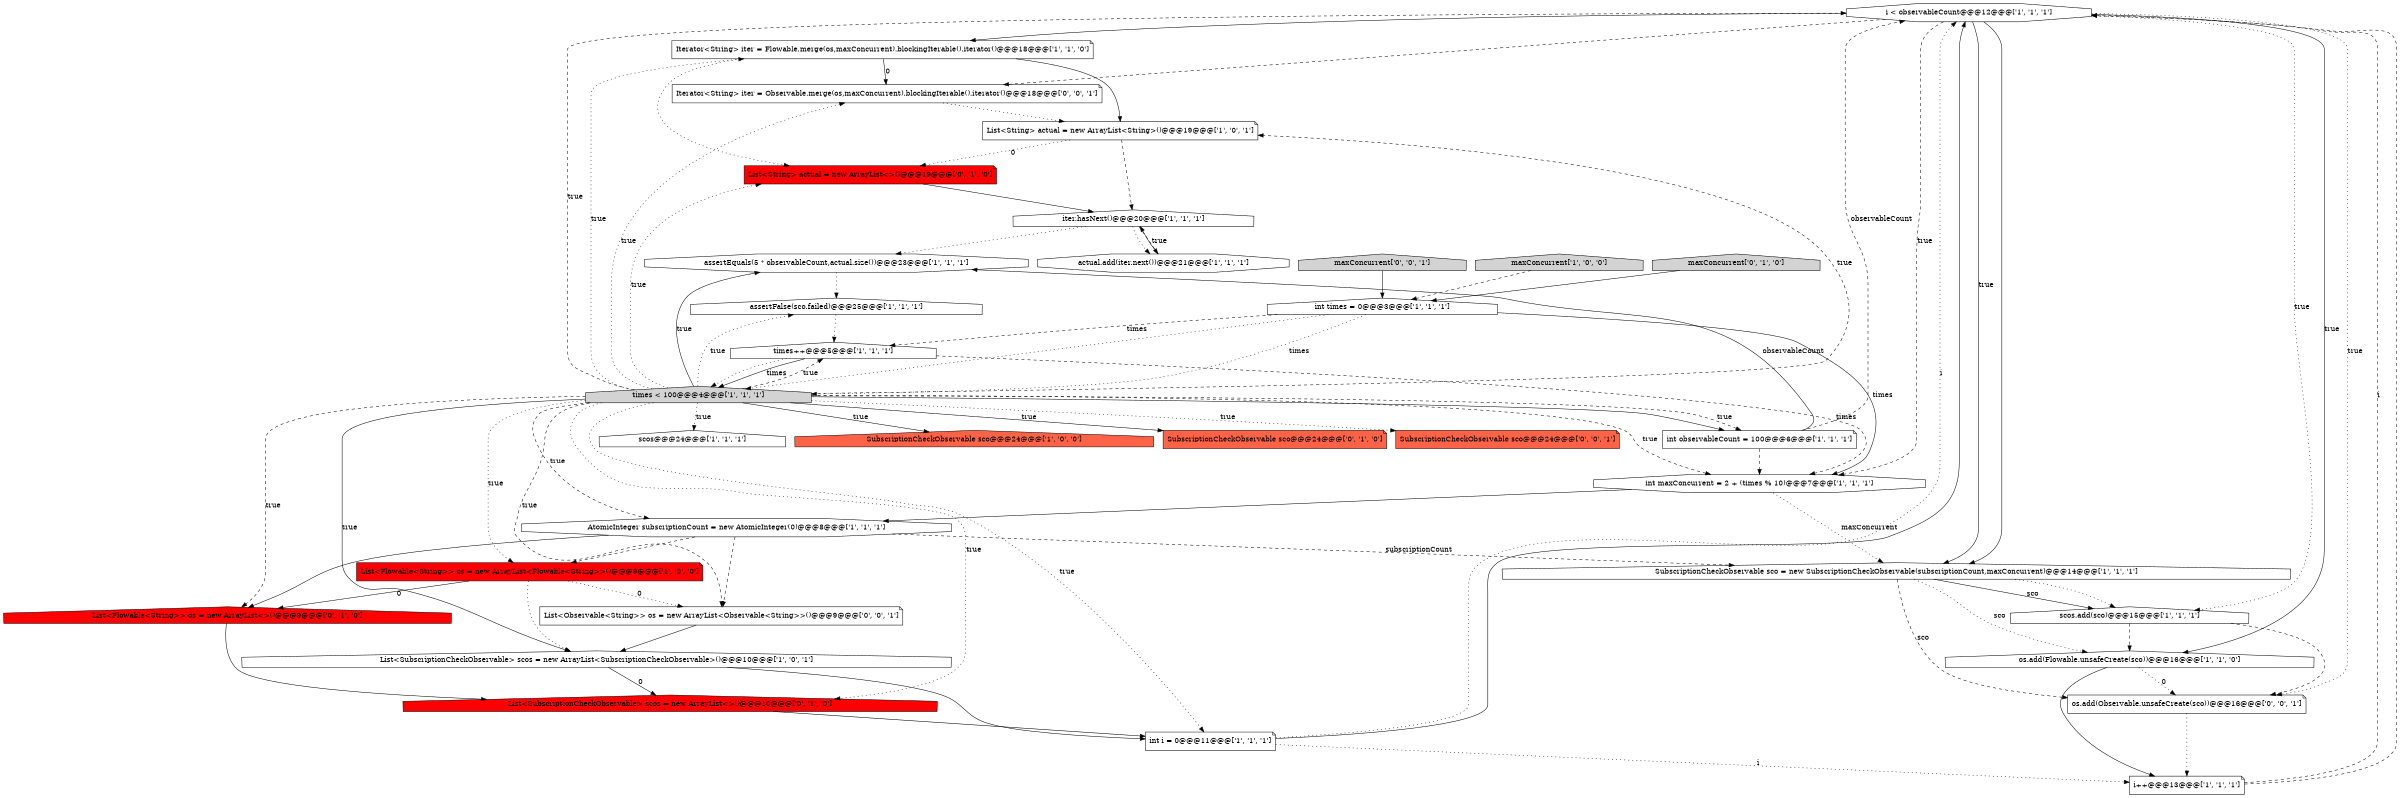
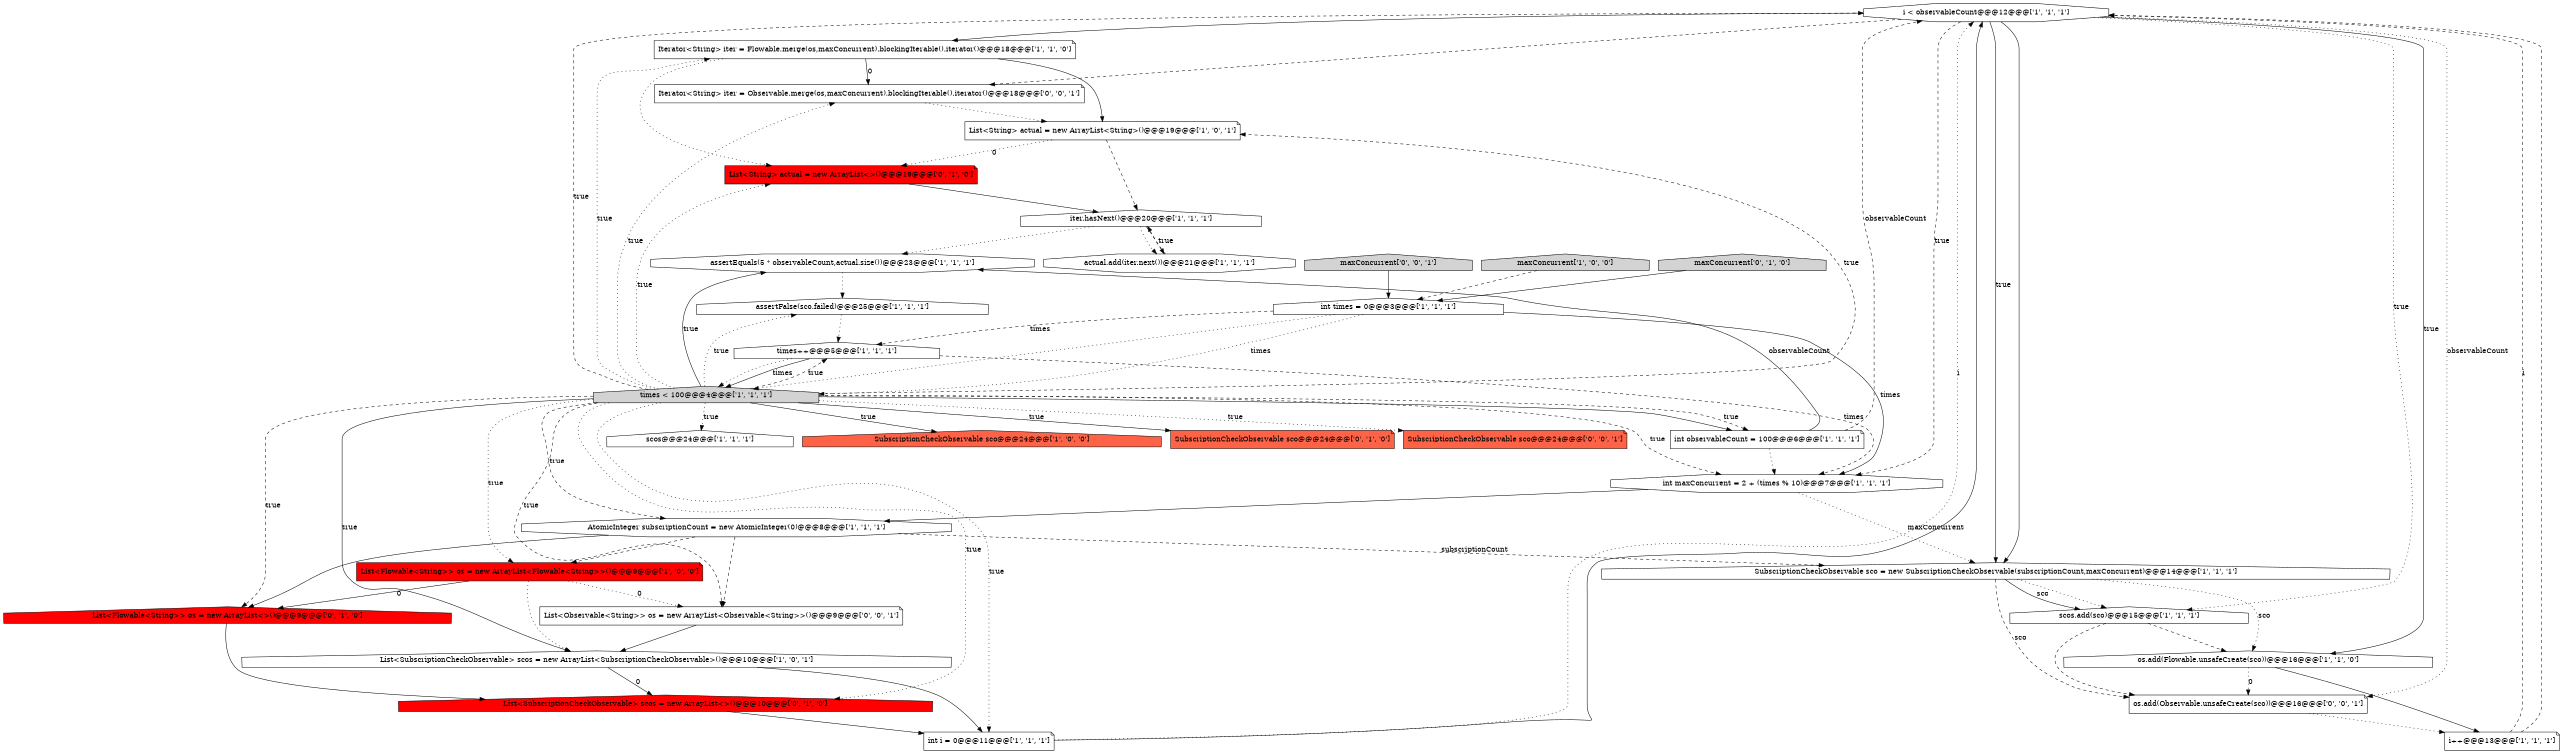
edge "actual.add(iter.next())@@@21@@@['1', '1', '1']" -> "iter.hasNext()@@@20@@@['1', '1', '1']": style solid -> dashed
edge "i < observableCount@@@12@@@['1', '1', '1']" -> "os.add(Observable.unsafeCreate(sco))@@@16@@@['0', '0', '1']": label "true" -> "observableCount"
edge "int observableCount = 100@@@6@@@['1', '1', '1']" -> "int maxConcurrent = 2 + (times % 10)@@@7@@@['1', '1', '1']": style dashed -> dotted
edge "int i = 0@@@11@@@['1', '1', '1']" -> "i++@@@13@@@['1', '1', '1']": removed, label "i"
